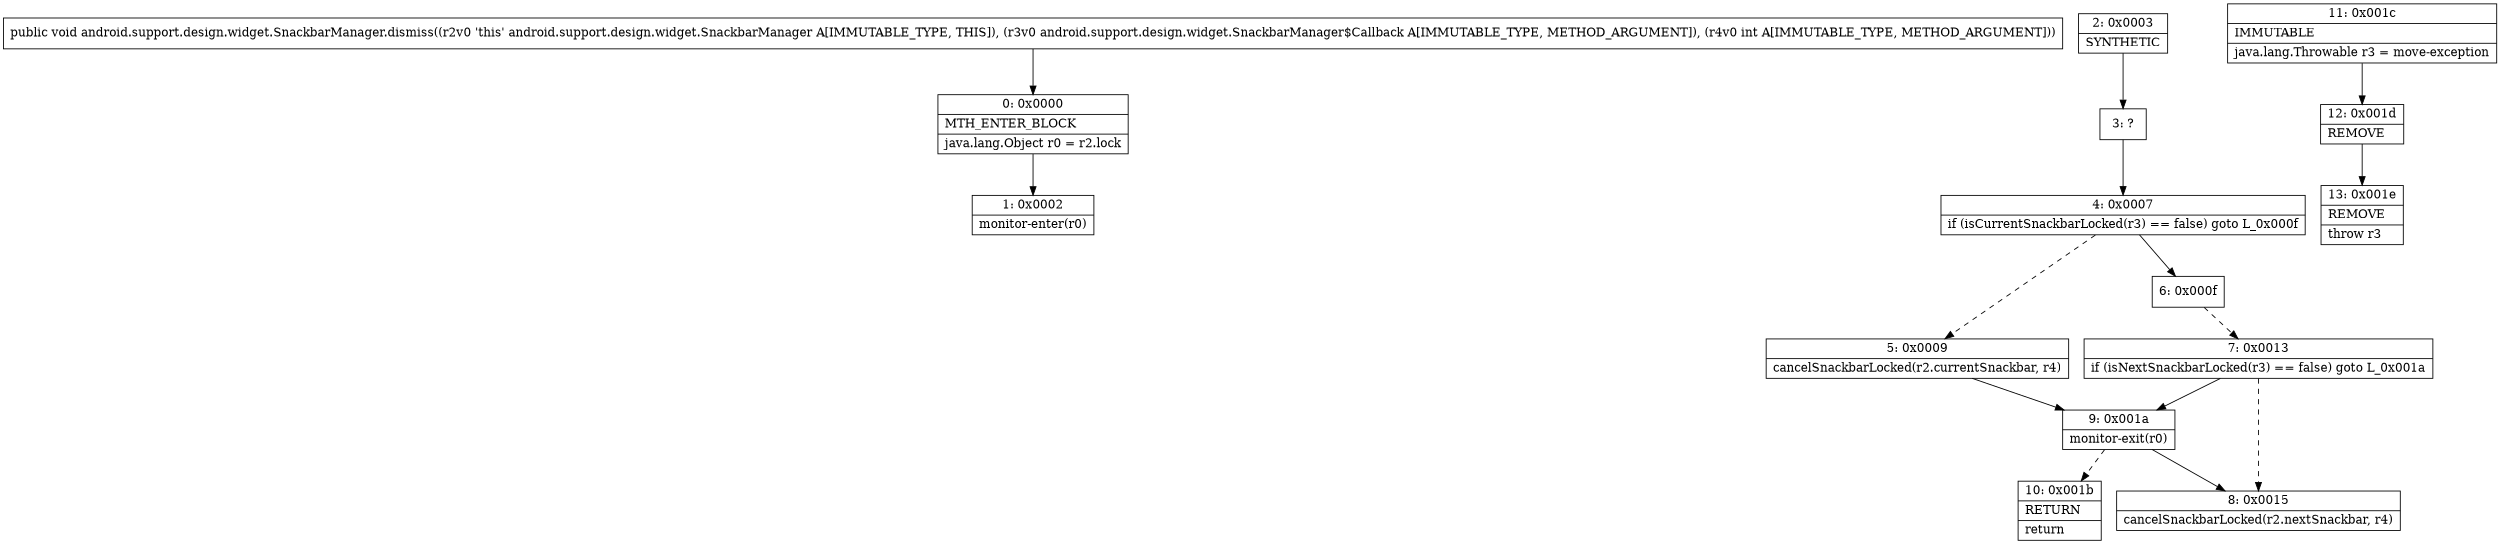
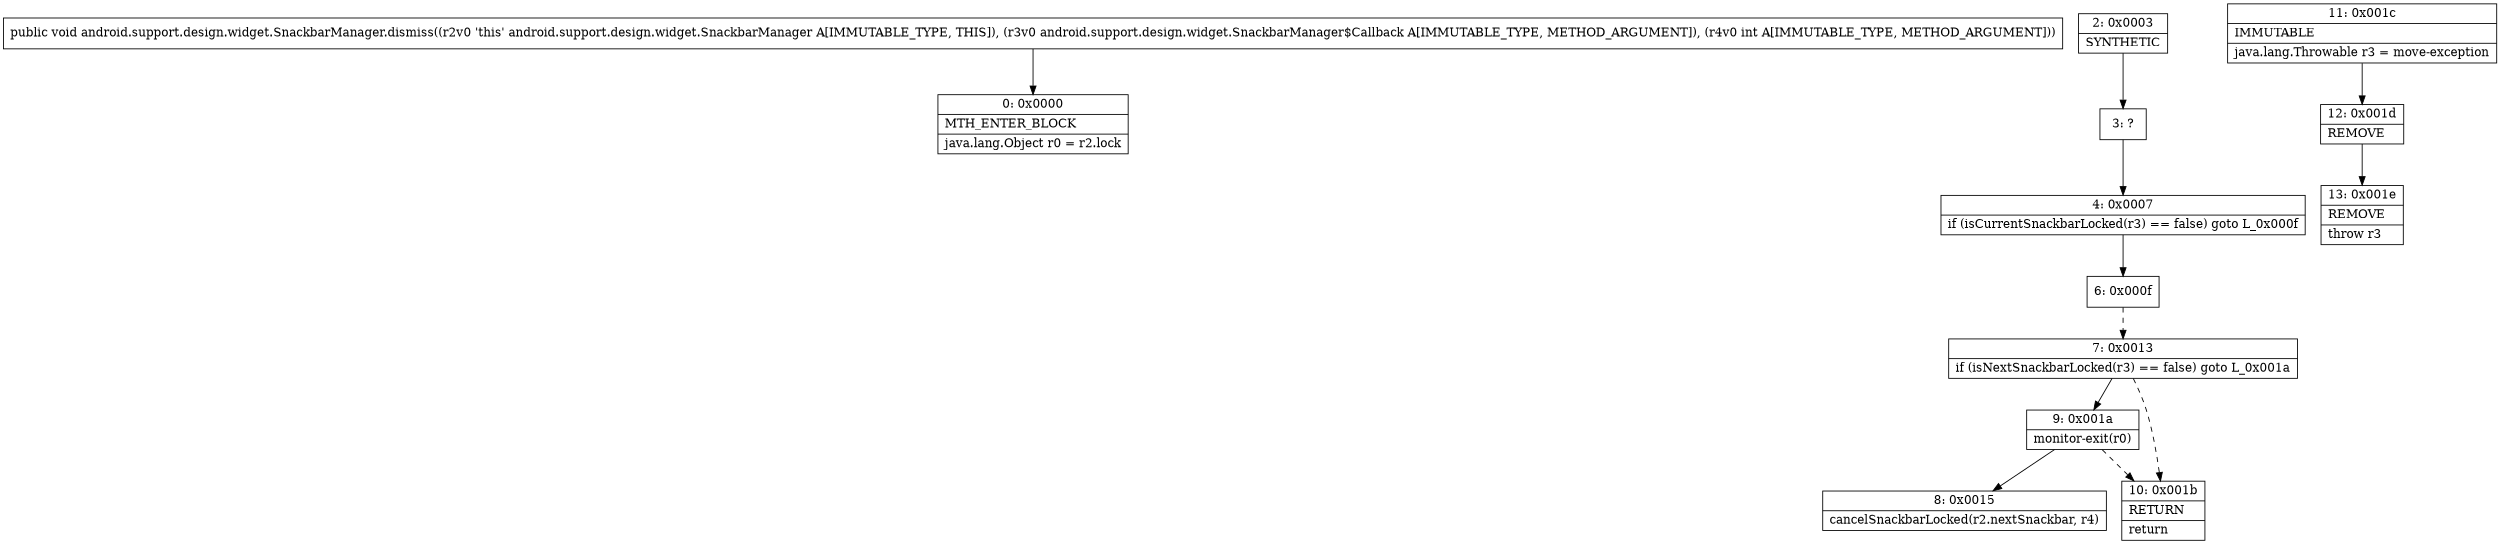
node "1: 0x0002": removed
node "5: 0x0009": removed
edge "7: 0x0013" -> "8: 0x0015": now "7: 0x0013" -> "10: 0x001b"
